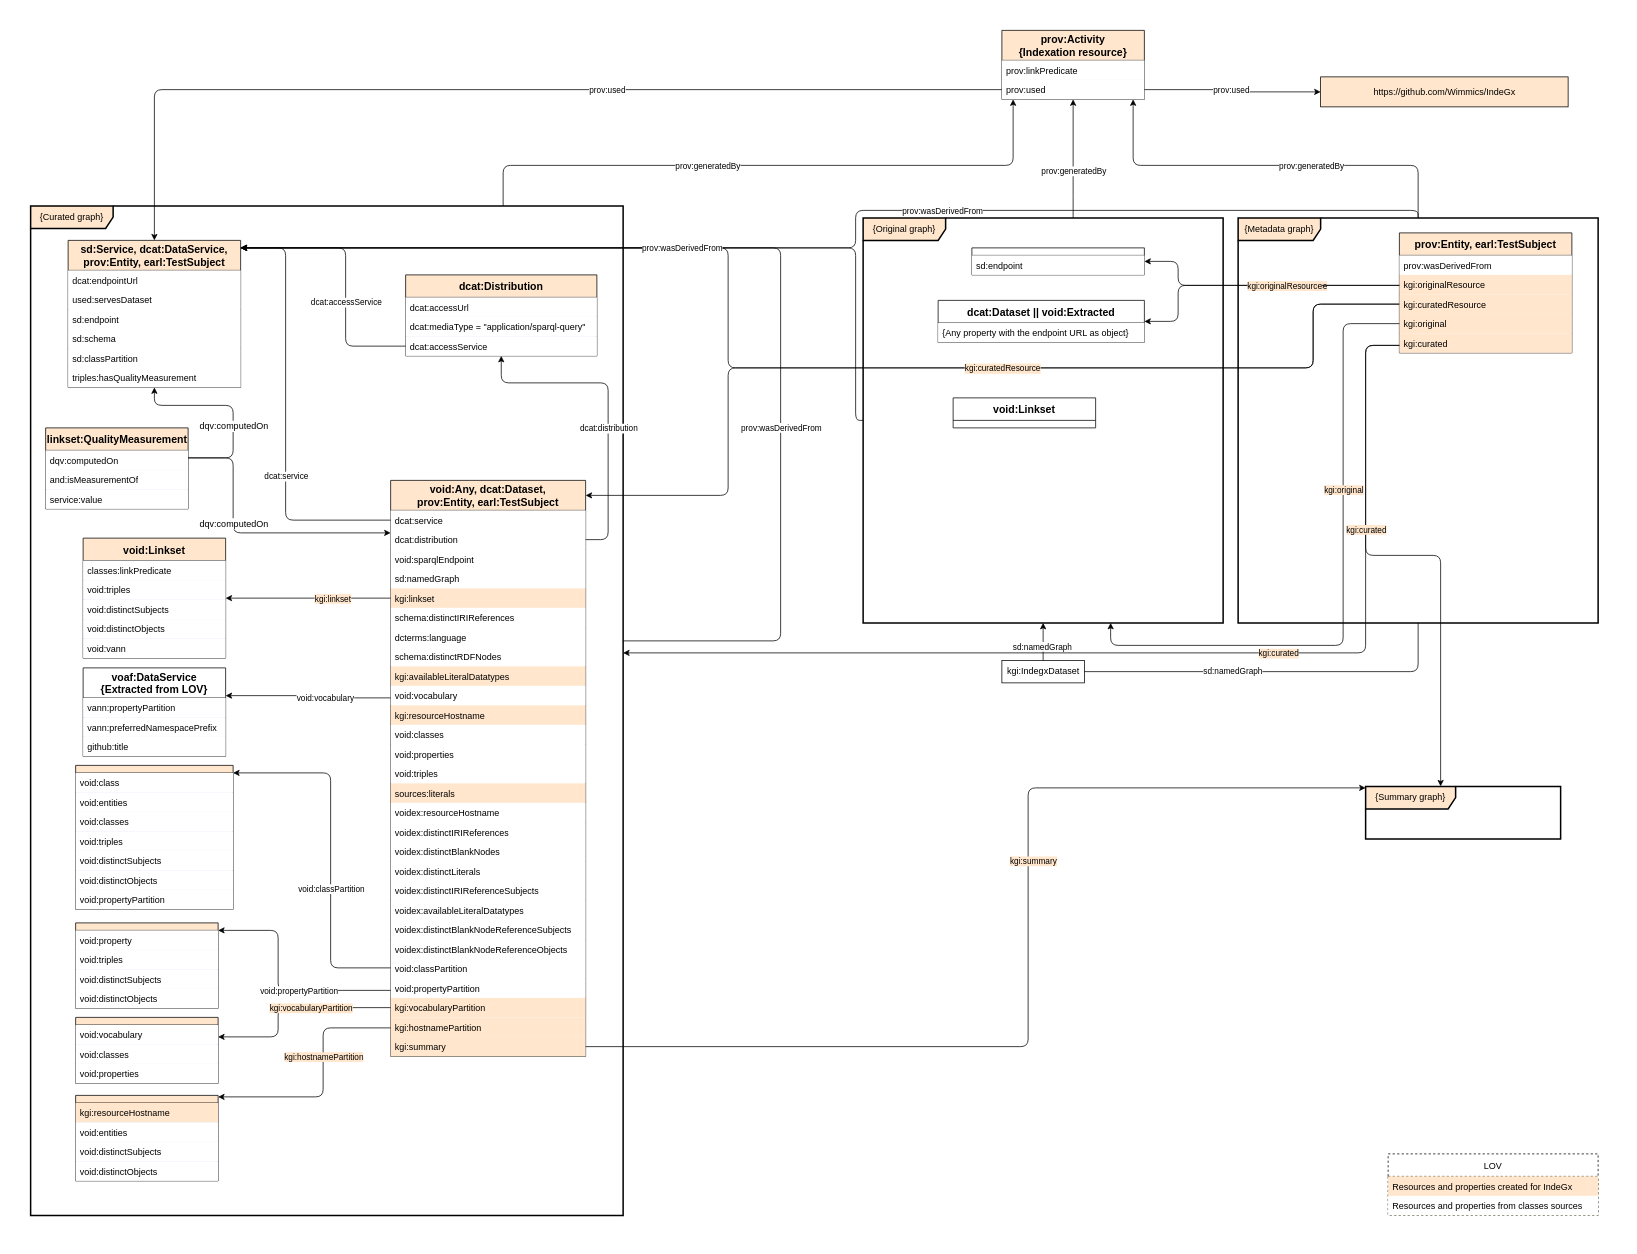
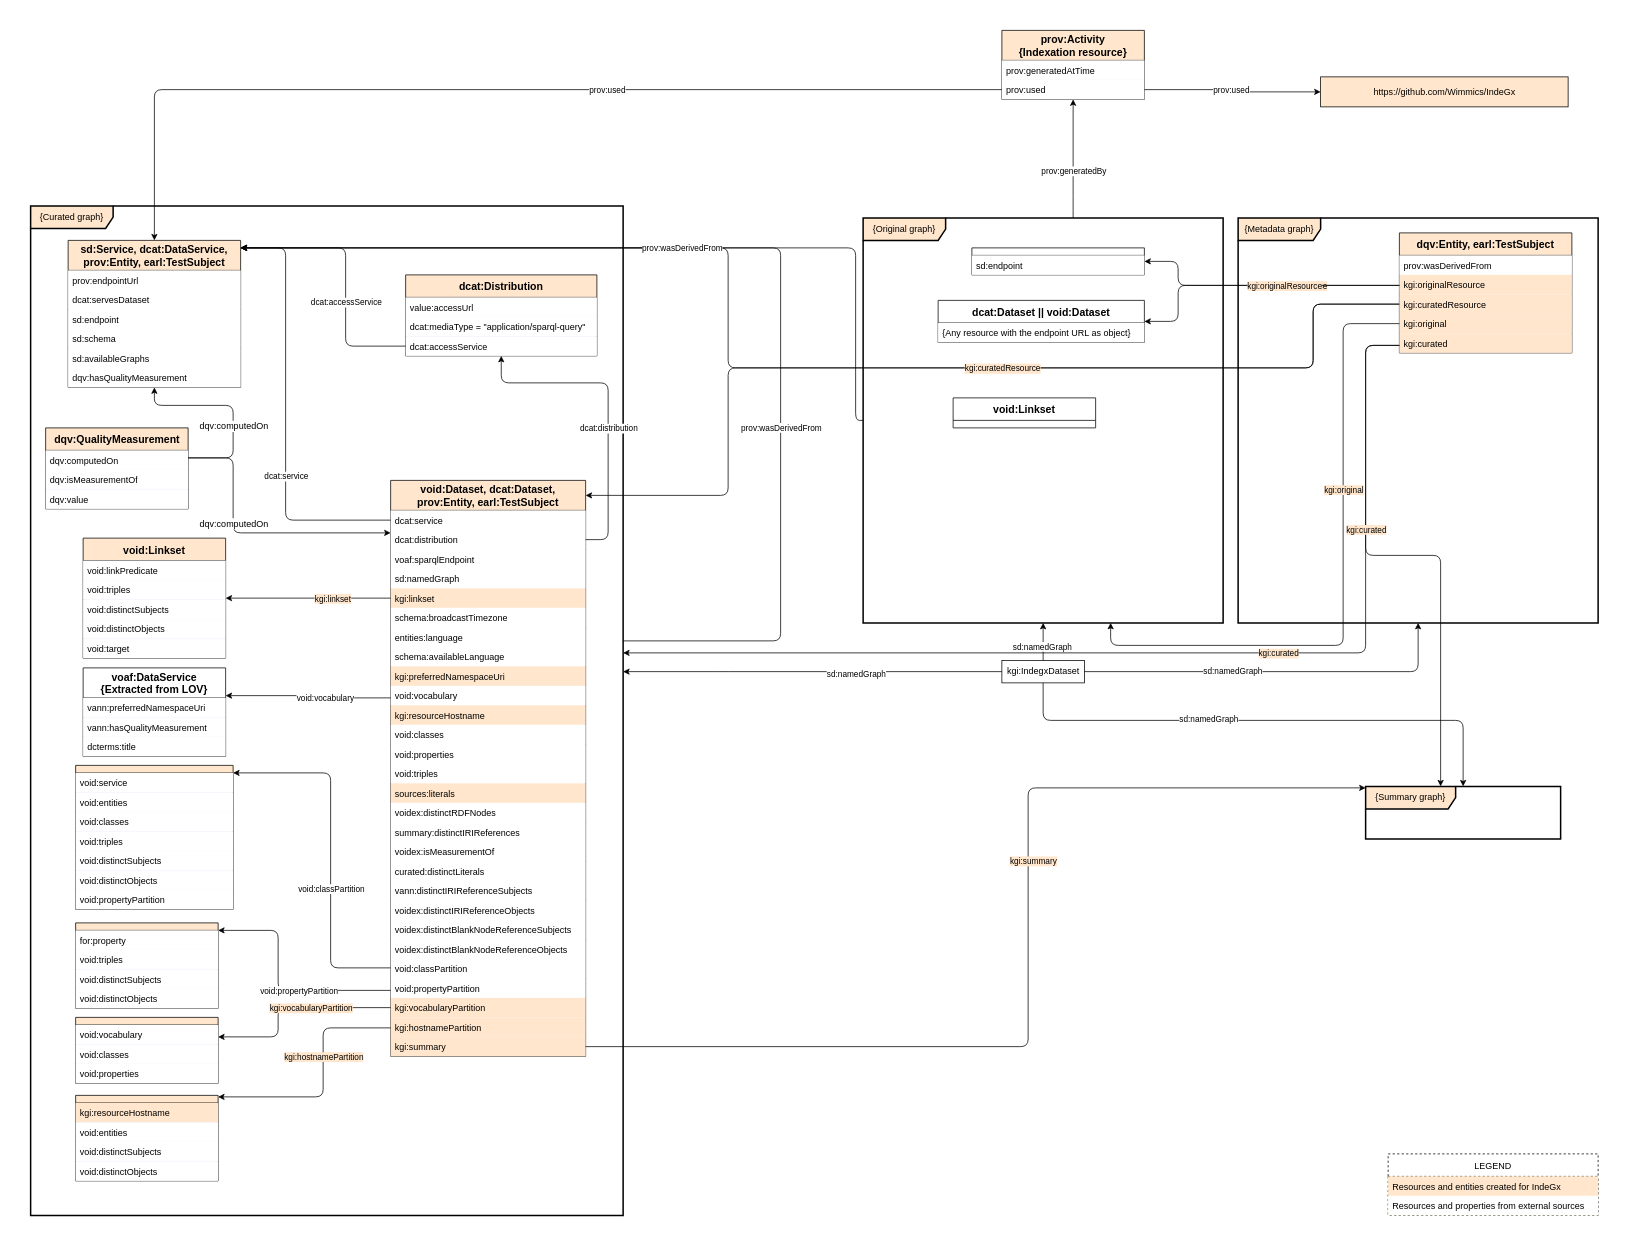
node "prov:linkPredicate": label "prov:linkPredicate" -> "prov:generatedAtTime"
edge "{Curated graph}" -> "prov:Activity {Indexation resource}": removed, label "prov:generatedBy"
edge "{Metadata graph}" -> "prov:Activity {Indexation resource}": removed, label "prov:generatedBy"
edge "{Metadata graph}" -> "sd:Service, dcat:DataService, prov:Entity, earl:TestSubject": removed, label "prov:wasDerivedFrom"
node "prov:Entity, earl:TestSubject": label "prov:Entity, earl:TestSubject" -> "dqv:Entity, earl:TestSubject"
edge "sd:Service, dcat:DataService, prov:Entity, earl:TestSubject" -- "{Curated graph}": arrowhead none -> classic
node "dcat:endpointUrl": label "dcat:endpointUrl" -> "prov:endpointUrl"
node "used:servesDataset": label "used:servesDataset" -> "dcat:servesDataset"
node "dcat:accessUrl": label "dcat:accessUrl" -> "value:accessUrl"
node "dcat:Dataset || void:Extracted": label "dcat:Dataset || void:Extracted" -> "dcat:Dataset || void:Dataset"
node "{Any property with the endpoint URL as object}": label "{Any property with the endpoint URL as object}" -> "{Any resource with the endpoint URL as object}"
node "sd:classPartition": label "sd:classPartition" -> "sd:availableGraphs"
node "triples:hasQualityMeasurement": label "triples:hasQualityMeasurement" -> "dqv:hasQualityMeasurement"
node "linkset:QualityMeasurement": label "linkset:QualityMeasurement" -> "dqv:QualityMeasurement"
node "and:isMeasurementOf": label "and:isMeasurementOf" -> "dqv:isMeasurementOf"
node "void:Any, dcat:Dataset, prov:Entity, earl:TestSubject": label "void:Any, dcat:Dataset, prov:Entity, earl:TestSubject" -> "void:Dataset, dcat:Dataset, prov:Entity, earl:TestSubject"
node "service:value": label "service:value" -> "dqv:value"
node "void:sparqlEndpoint": label "void:sparqlEndpoint" -> "voaf:sparqlEndpoint"
node "classes:linkPredicate": label "classes:linkPredicate" -> "void:linkPredicate"
node "schema:distinctIRIReferences": label "schema:distinctIRIReferences" -> "schema:broadcastTimezone"
edge "{Metadata graph}" -- "kgi:IndegxDataset": arrowhead none -> classic
node "dcterms:language": label "dcterms:language" -> "entities:language"
node "void:vann": label "void:vann" -> "void:target"
node "schema:distinctRDFNodes": label "schema:distinctRDFNodes" -> "schema:availableLanguage"
edge "kgi:IndegxDataset" -> "{Curated graph}": added, label "sd:namedGraph"
node "kgi:availableLiteralDatatypes": label "kgi:availableLiteralDatatypes" -> "kgi:preferredNamespaceUri"
node "vann:propertyPartition": label "vann:propertyPartition" -> "vann:preferredNamespaceUri"
edge "kgi:IndegxDataset" -> "{Summary graph}": added, label "sd:namedGraph"
node "vann:preferredNamespacePrefix": label "vann:preferredNamespacePrefix" -> "vann:hasQualityMeasurement"
node "github:title": label "github:title" -> "dcterms:title"
node "void:class": label "void:class" -> "void:service"
node "voidex:resourceHostname": label "voidex:resourceHostname" -> "voidex:distinctRDFNodes"
node "voidex:distinctIRIReferences": label "voidex:distinctIRIReferences" -> "summary:distinctIRIReferences"
node "voidex:distinctBlankNodes": label "voidex:distinctBlankNodes" -> "voidex:isMeasurementOf"
node "voidex:distinctLiterals": label "voidex:distinctLiterals" -> "curated:distinctLiterals"
node "voidex:distinctIRIReferenceSubjects": label "voidex:distinctIRIReferenceSubjects" -> "vann:distinctIRIReferenceSubjects"
node "voidex:availableLiteralDatatypes": label "voidex:availableLiteralDatatypes" -> "voidex:distinctIRIReferenceObjects"
node "void:property": label "void:property" -> "for:property"
node "LOV": label "LOV" -> "LEGEND"
node "Resources and properties created for IndeGx": label "Resources and properties created for IndeGx" -> "Resources and entities created for IndeGx"
node "Resources and properties from classes sources": label "Resources and properties from classes sources" -> "Resources and properties from external sources"
